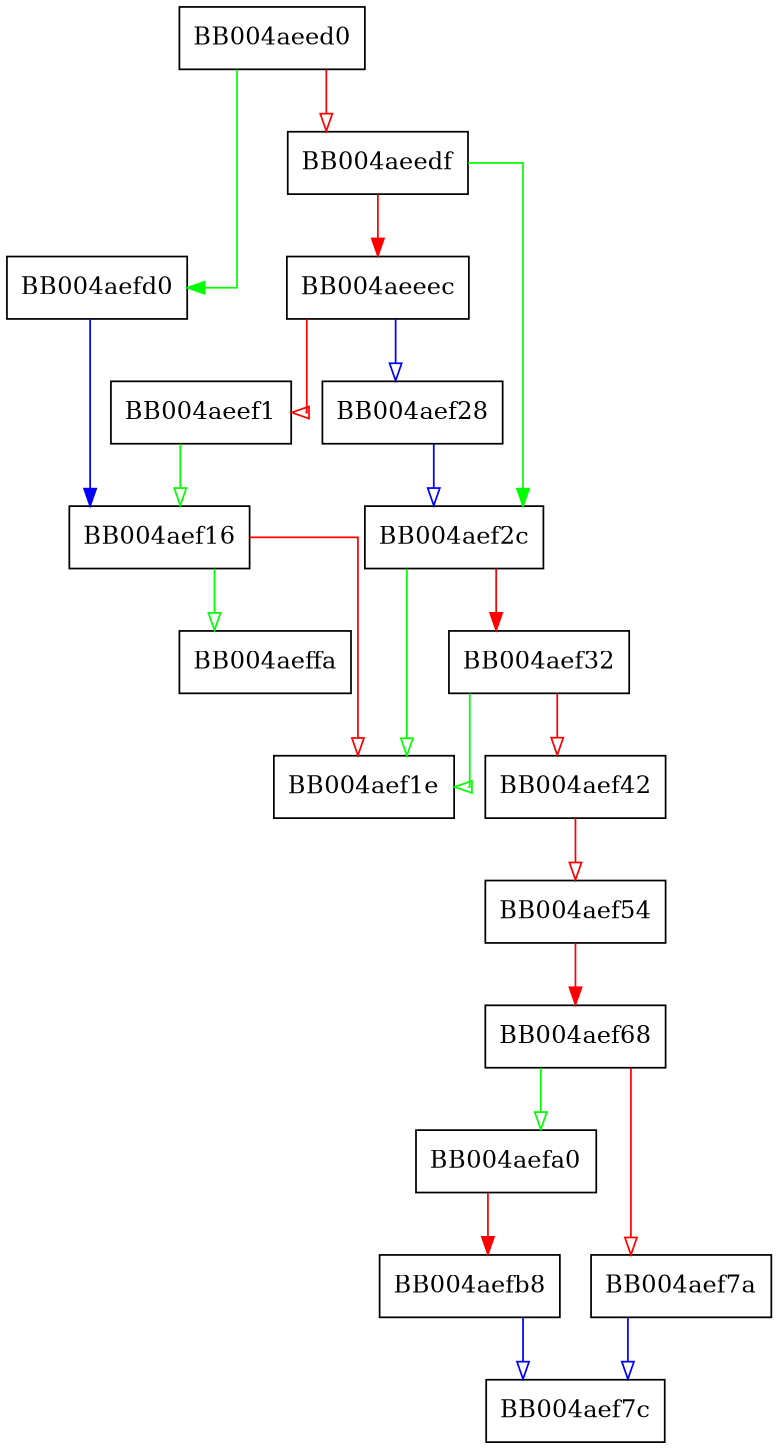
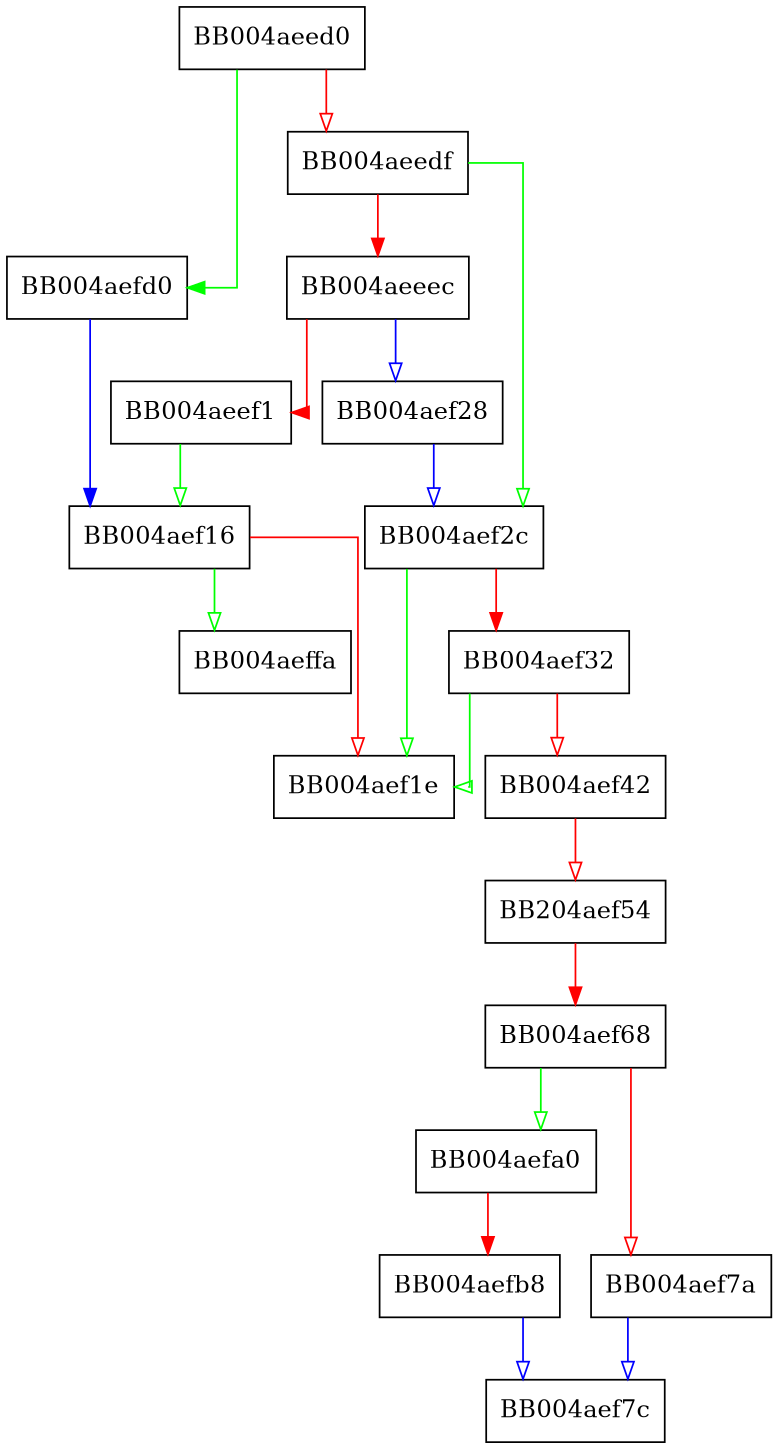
edge "BB004aeedf" -> "BB004aef2c": arrowhead normal -> onormal
edge "BB004aeeec" -> "BB004aeef1": arrowhead onormal -> normal
node "BB004aef54": label "BB004aef54" -> "BB204aef54"
